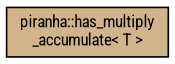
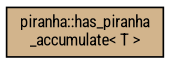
node "piranha::has_multiply _accumulate< T >": label "piranha::has_multiply _accumulate< T >" -> "piranha::has_piranha _accumulate< T >"
